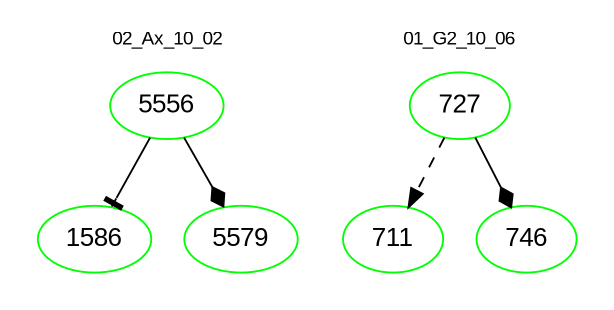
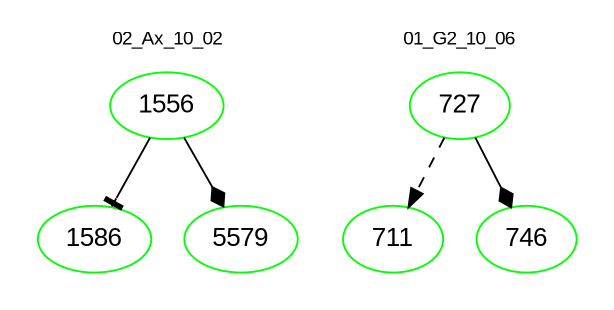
node "5556": label "5556" -> "1556"
